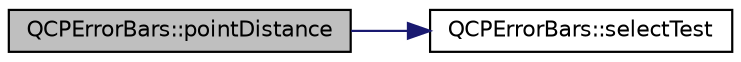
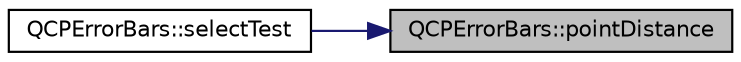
edge "QCPErrorBars::pointDistance" -> "QCPErrorBars::selectTest": reversed
